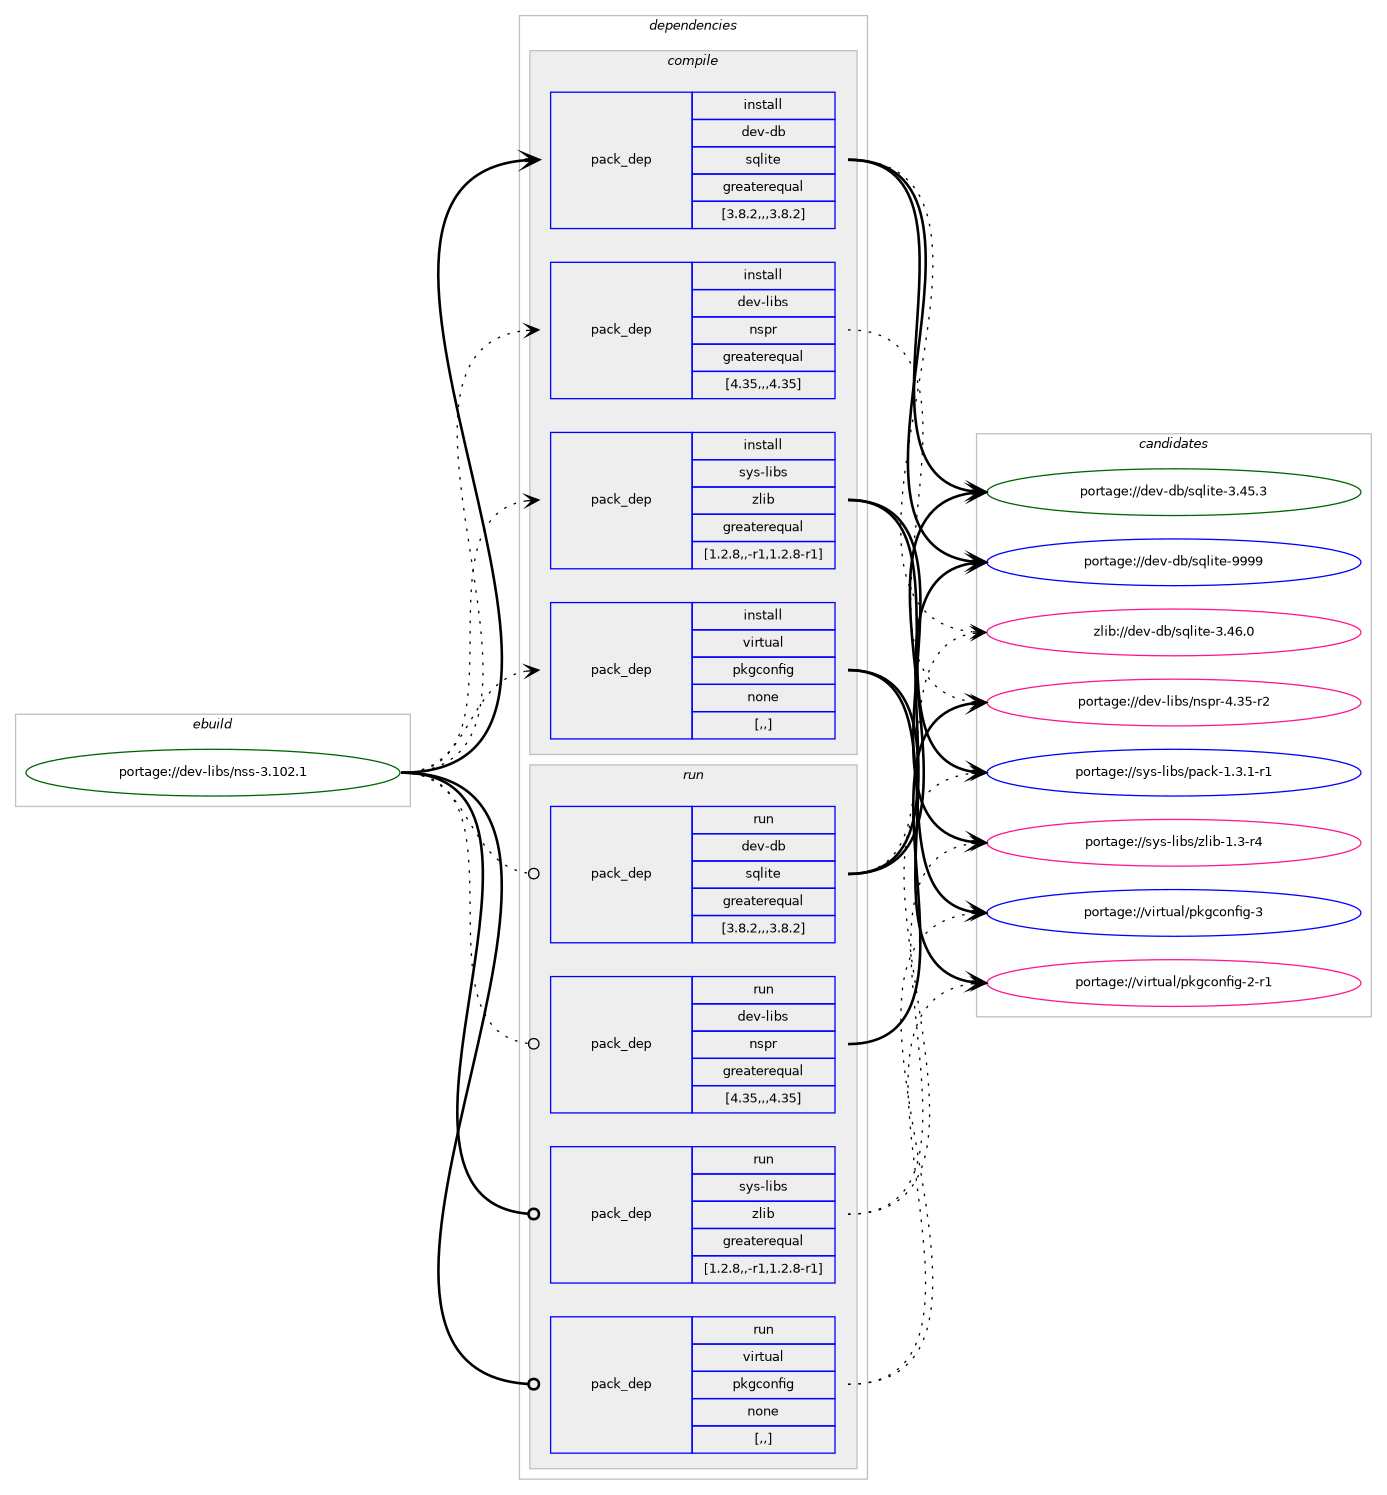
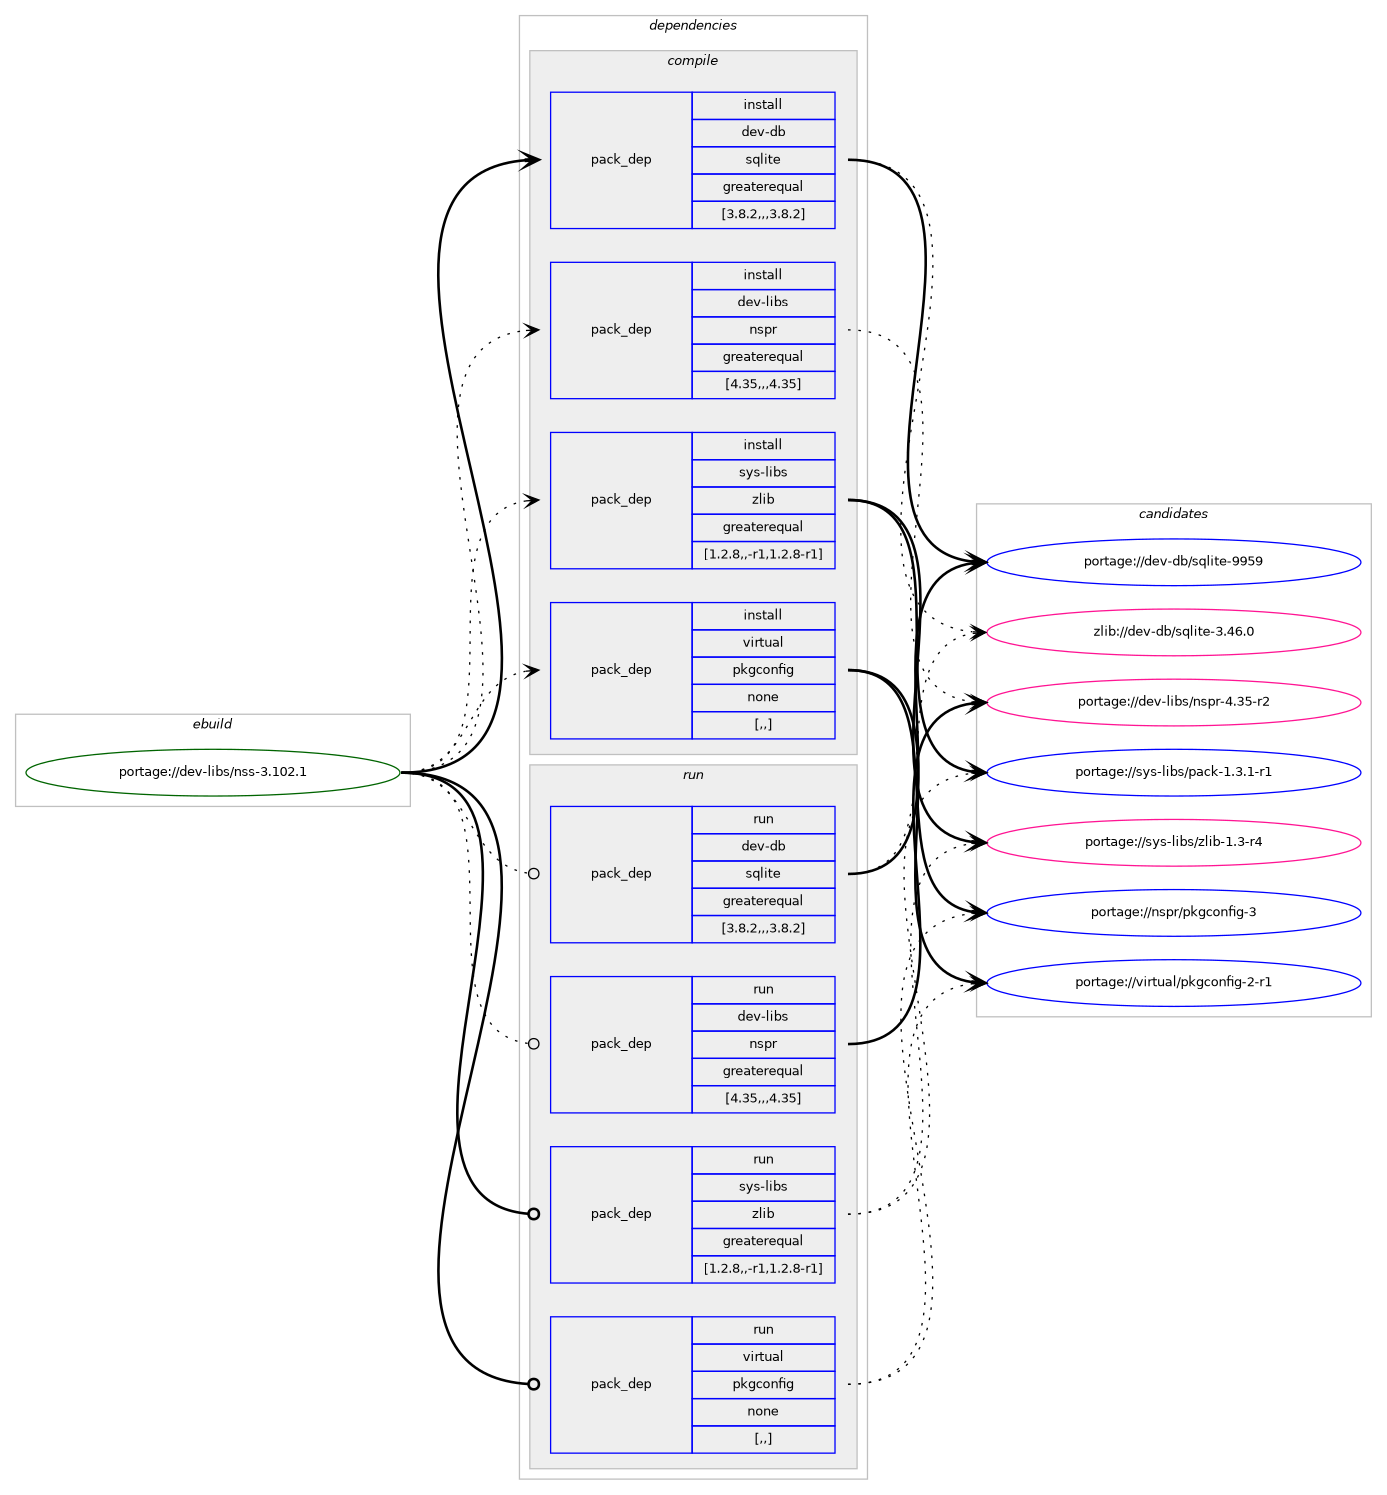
node "portage://dev-db/sqlite-3.45.3": removed
node "portage://dev-db/sqlite-9999": label "portage://dev-db/sqlite-9999" -> "portage://dev-db/sqlite-9959"
node "portage://virtual/pkgconfig-3": label "portage://virtual/pkgconfig-3" -> "portage://nspr/pkgconfig-3"
node "portage://virtual/pkgconfig-2-r1": color deeppink -> blue
